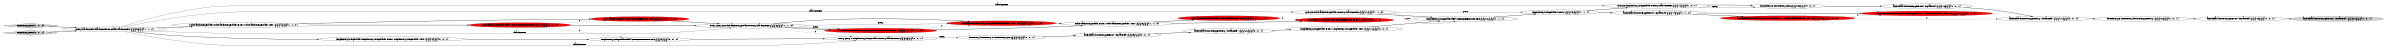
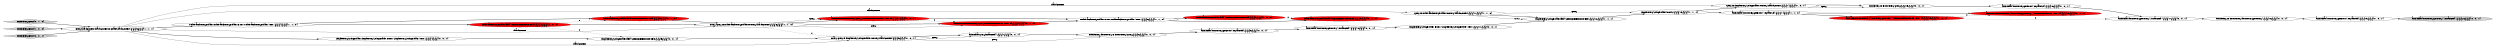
node "testToQueryBoost['0', '1', '0']": added
node "assertThat(query,instanceOf())@@@7@@@['0', '0', '1']": added
